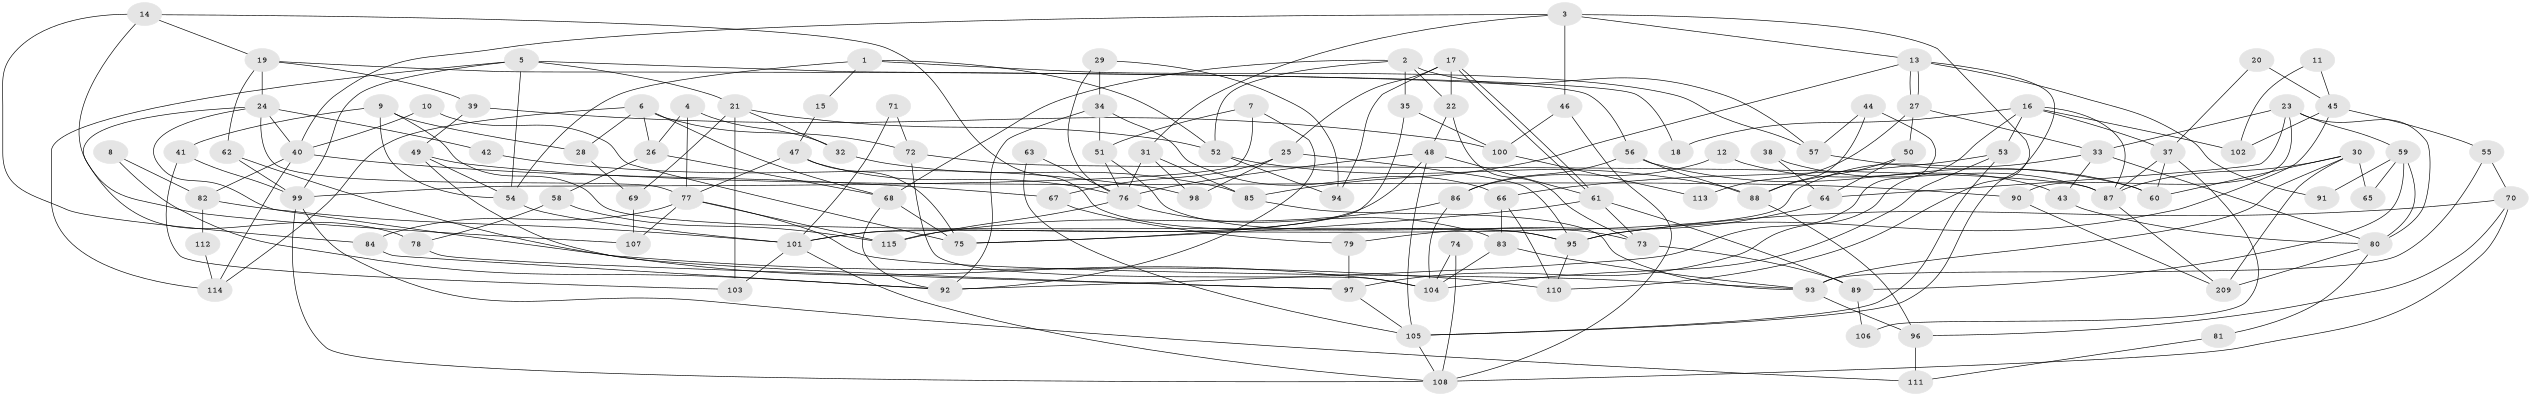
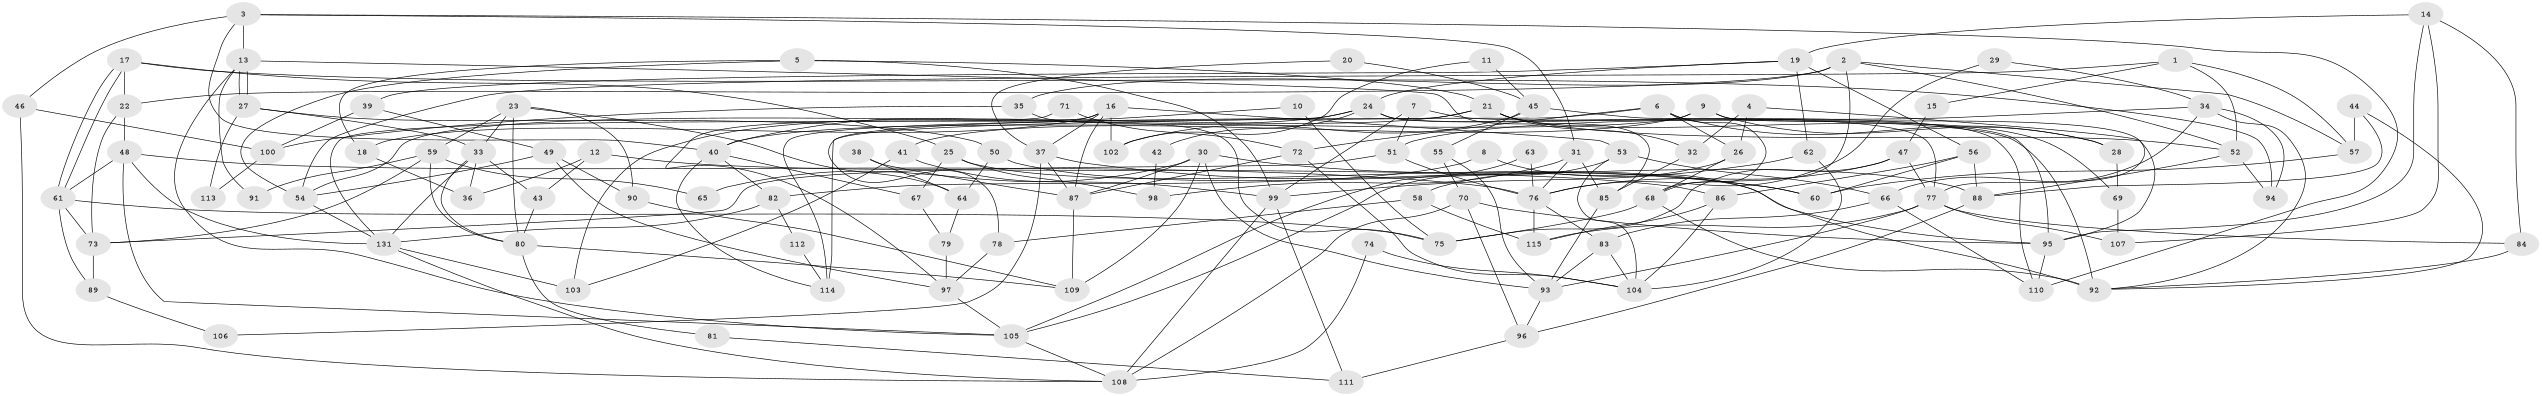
edge "29" -- "94": now "34" -- "94"
edge "5" -- "114": now "21" -- "114"
node "36": added
node "101": label "101" -> "131"
edge "59" -- "89": now "59" -- "73"
node "209": label "209" -> "109"
